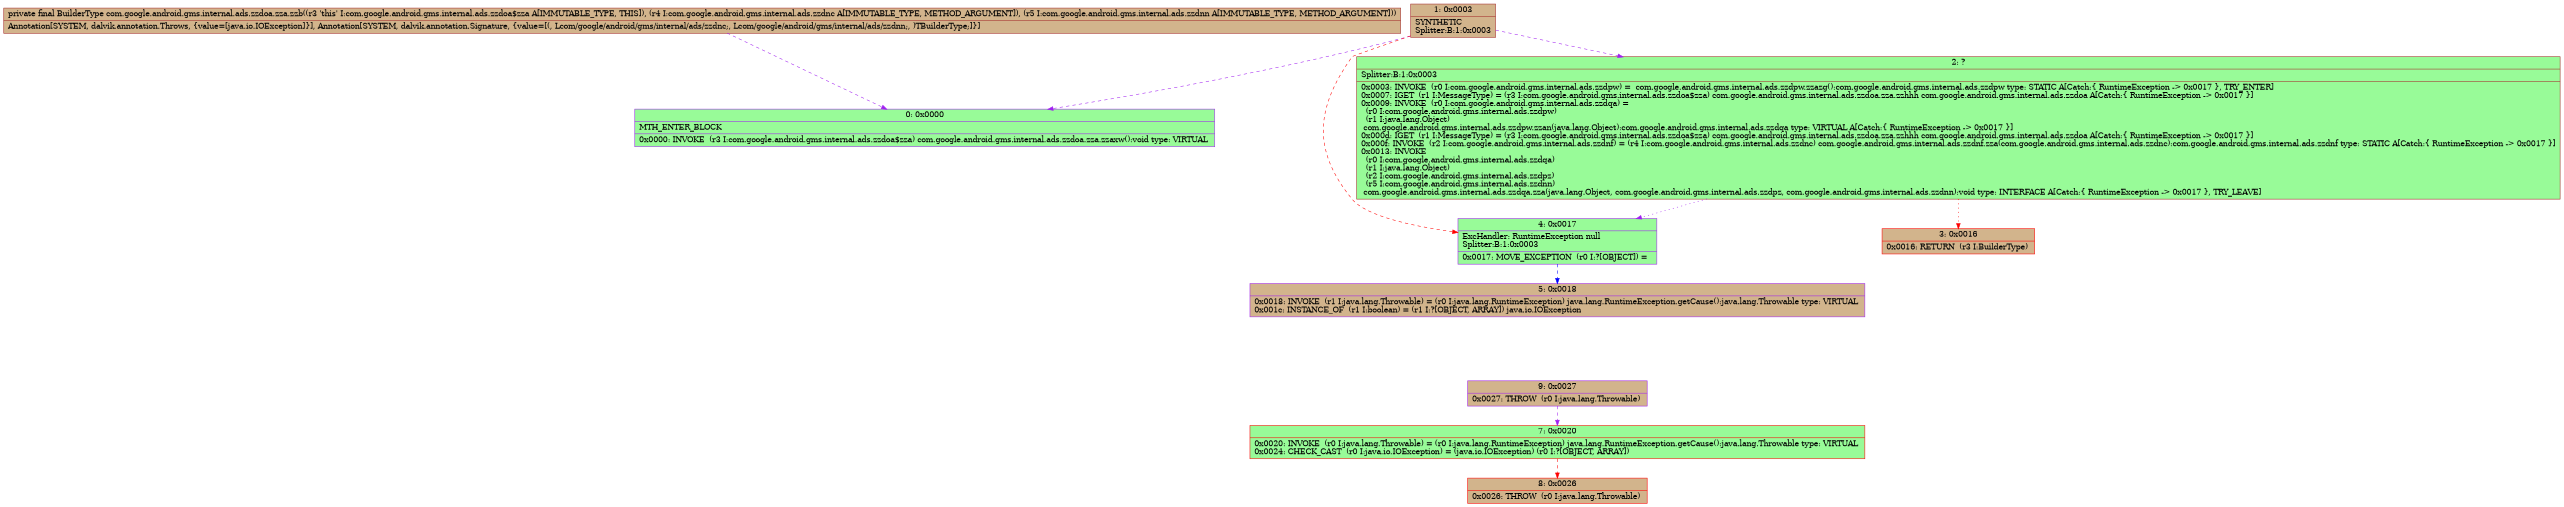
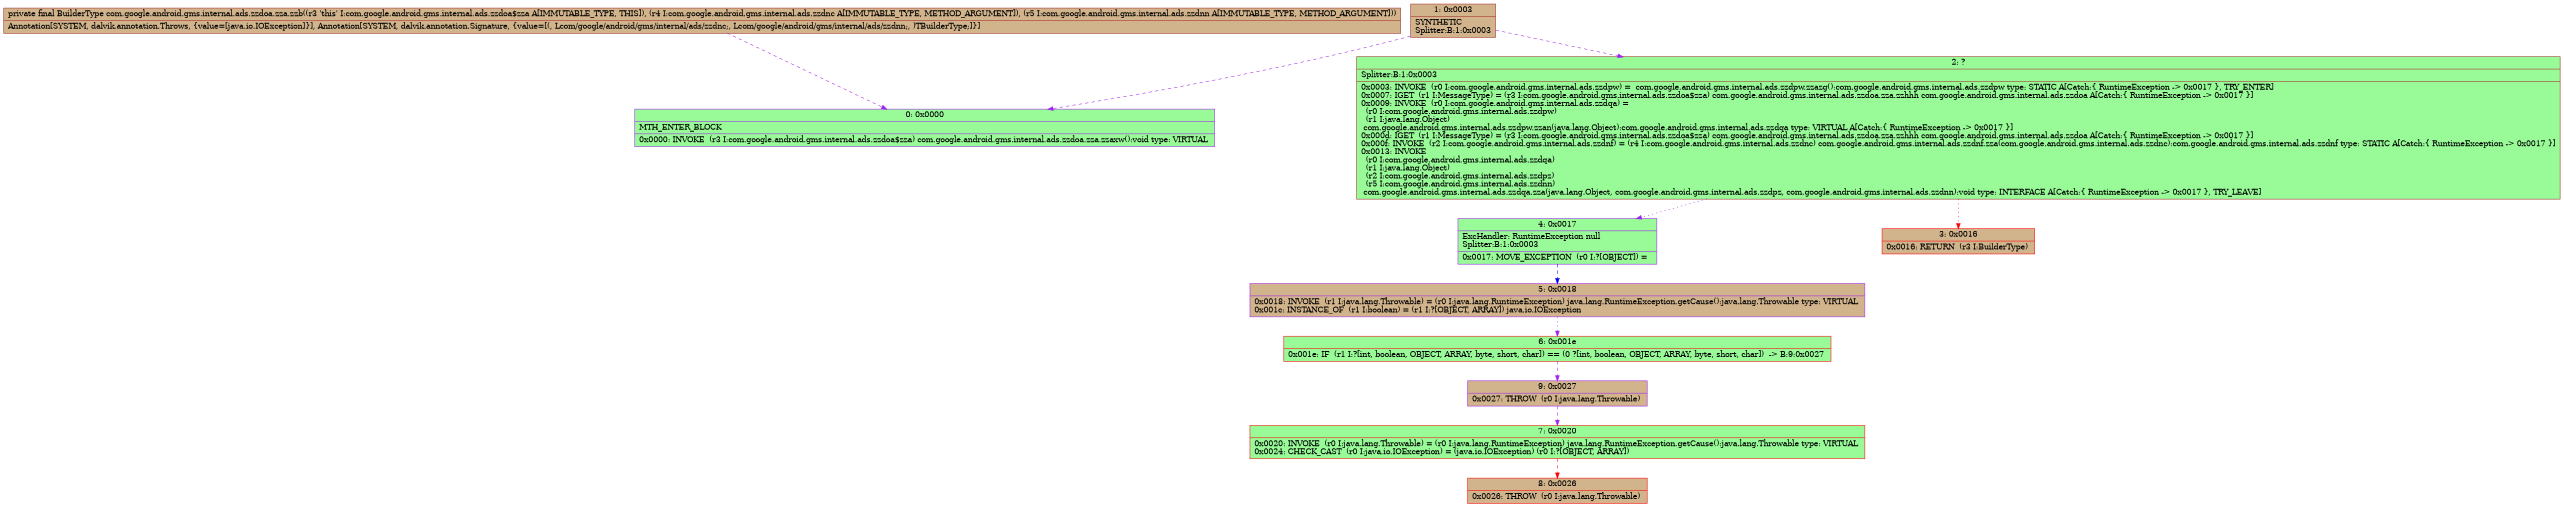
edge "1: 0x0003" -> "4: 0x0017": removed
node "6: 0x001e": added
